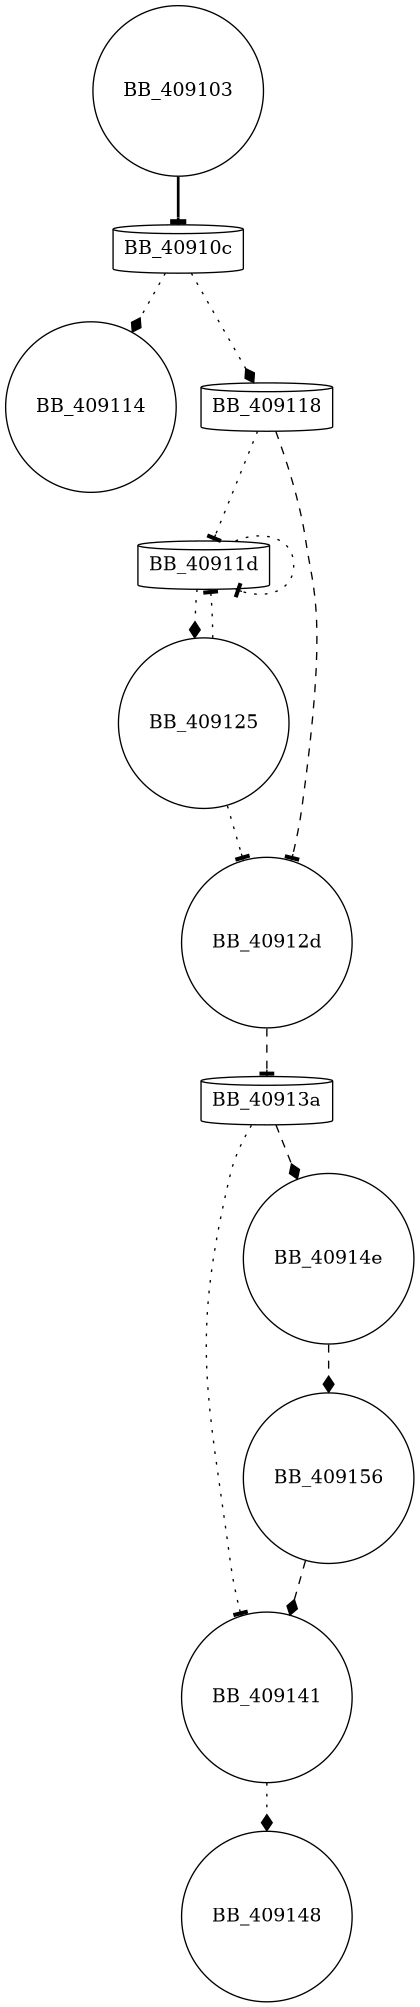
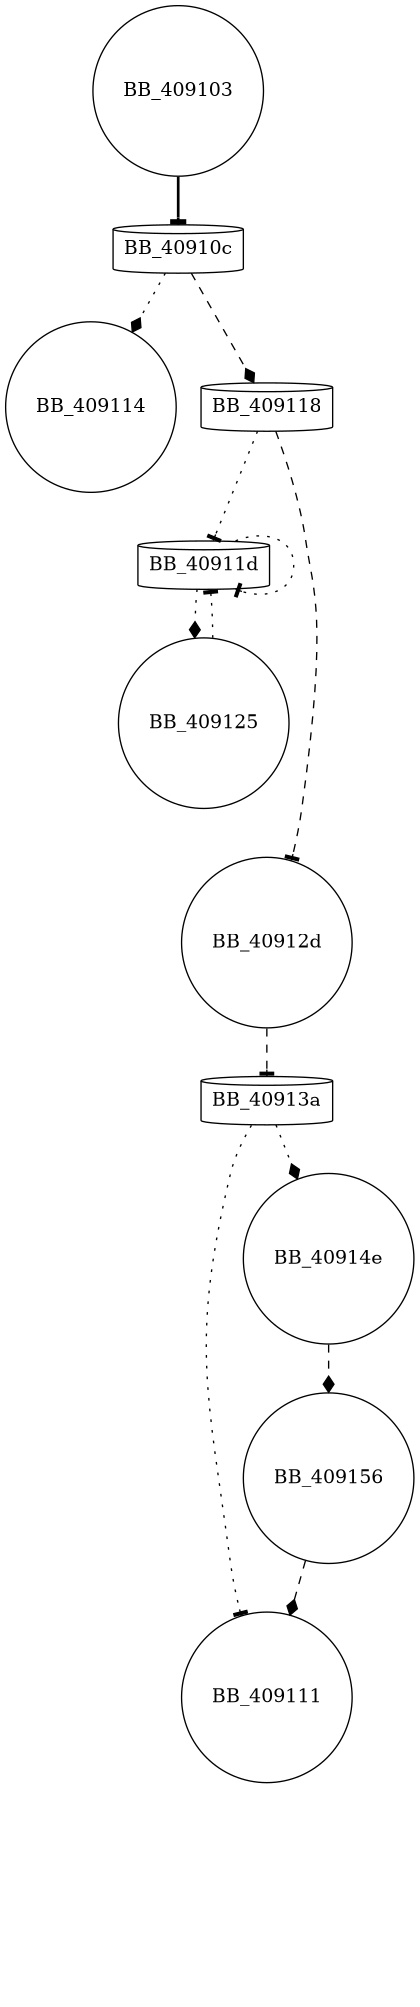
edge "BB_40910c" -> "BB_409118": style dotted -> dashed
edge "BB_409125" -> "BB_40912d": removed
edge "BB_40913a" -> "BB_40914e": style dashed -> dotted
node "BB_409141": label "BB_409141" -> "BB_409111"
node "BB_409148": removed
